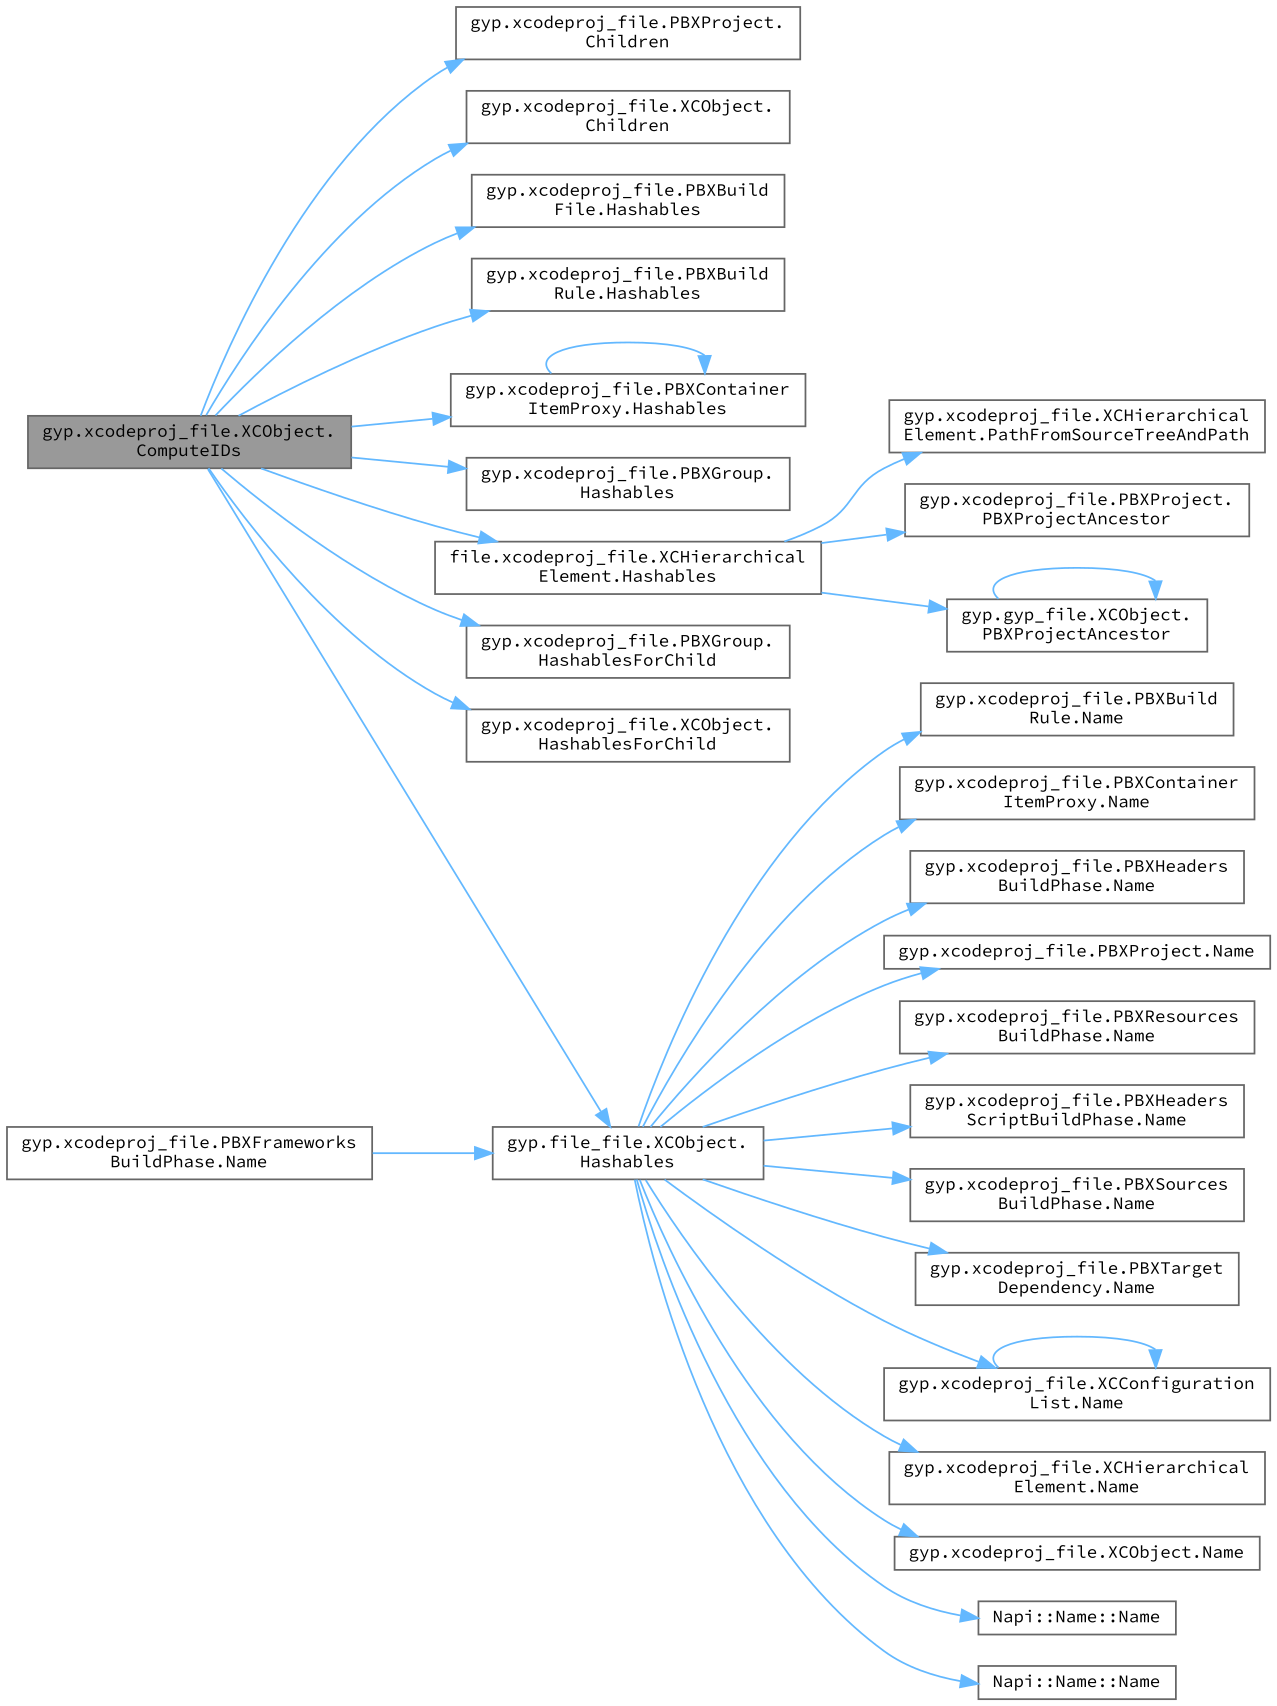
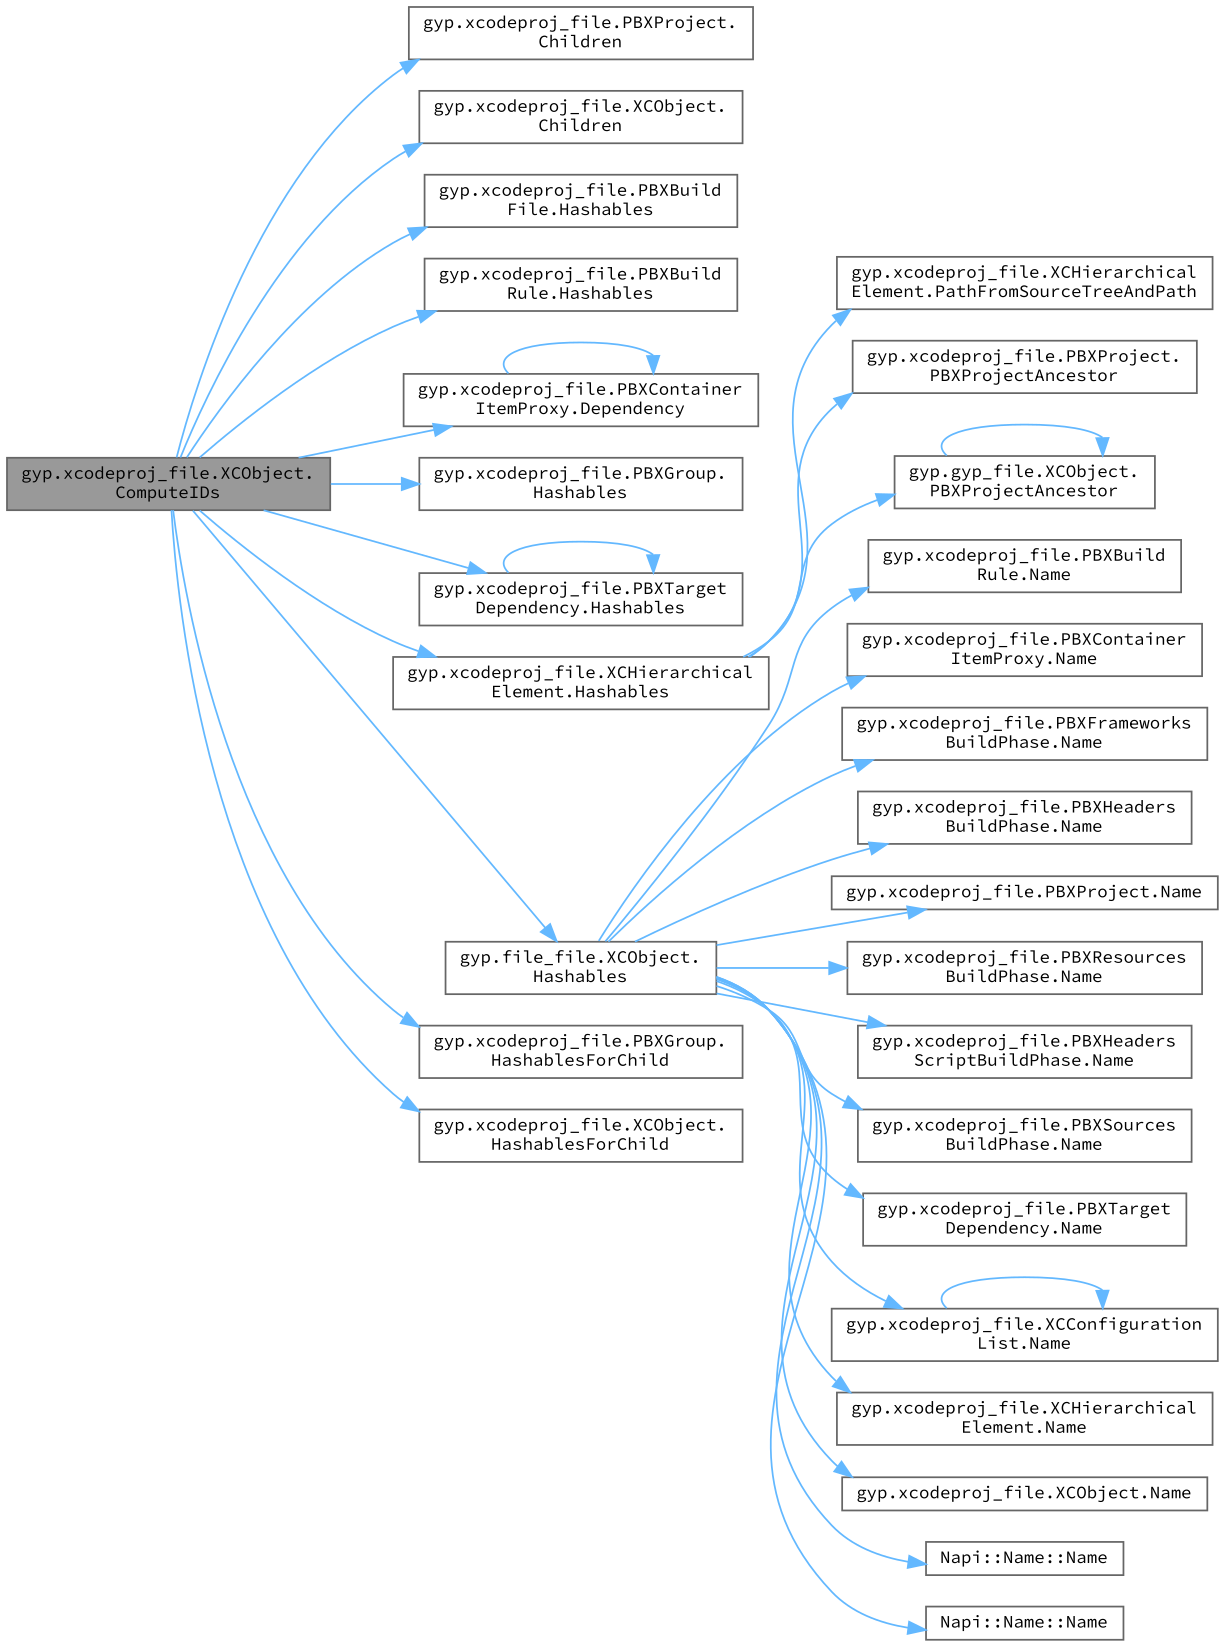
node "gyp.xcodeproj_file.PBXContainer ItemProxy.Hashables": label "gyp.xcodeproj_file.PBXContainer ItemProxy.Hashables" -> "gyp.xcodeproj_file.PBXContainer ItemProxy.Dependency"
node "file.xcodeproj_file.XCHierarchical Element.Hashables": label "file.xcodeproj_file.XCHierarchical Element.Hashables" -> "gyp.xcodeproj_file.XCHierarchical Element.Hashables"
node "gyp.xcodeproj_file.PBXTarget Dependency.Hashables": added
edge "gyp.xcodeproj_file.PBXFrameworks BuildPhase.Name" -> "gyp.file_file.XCObject. Hashables": reversed
